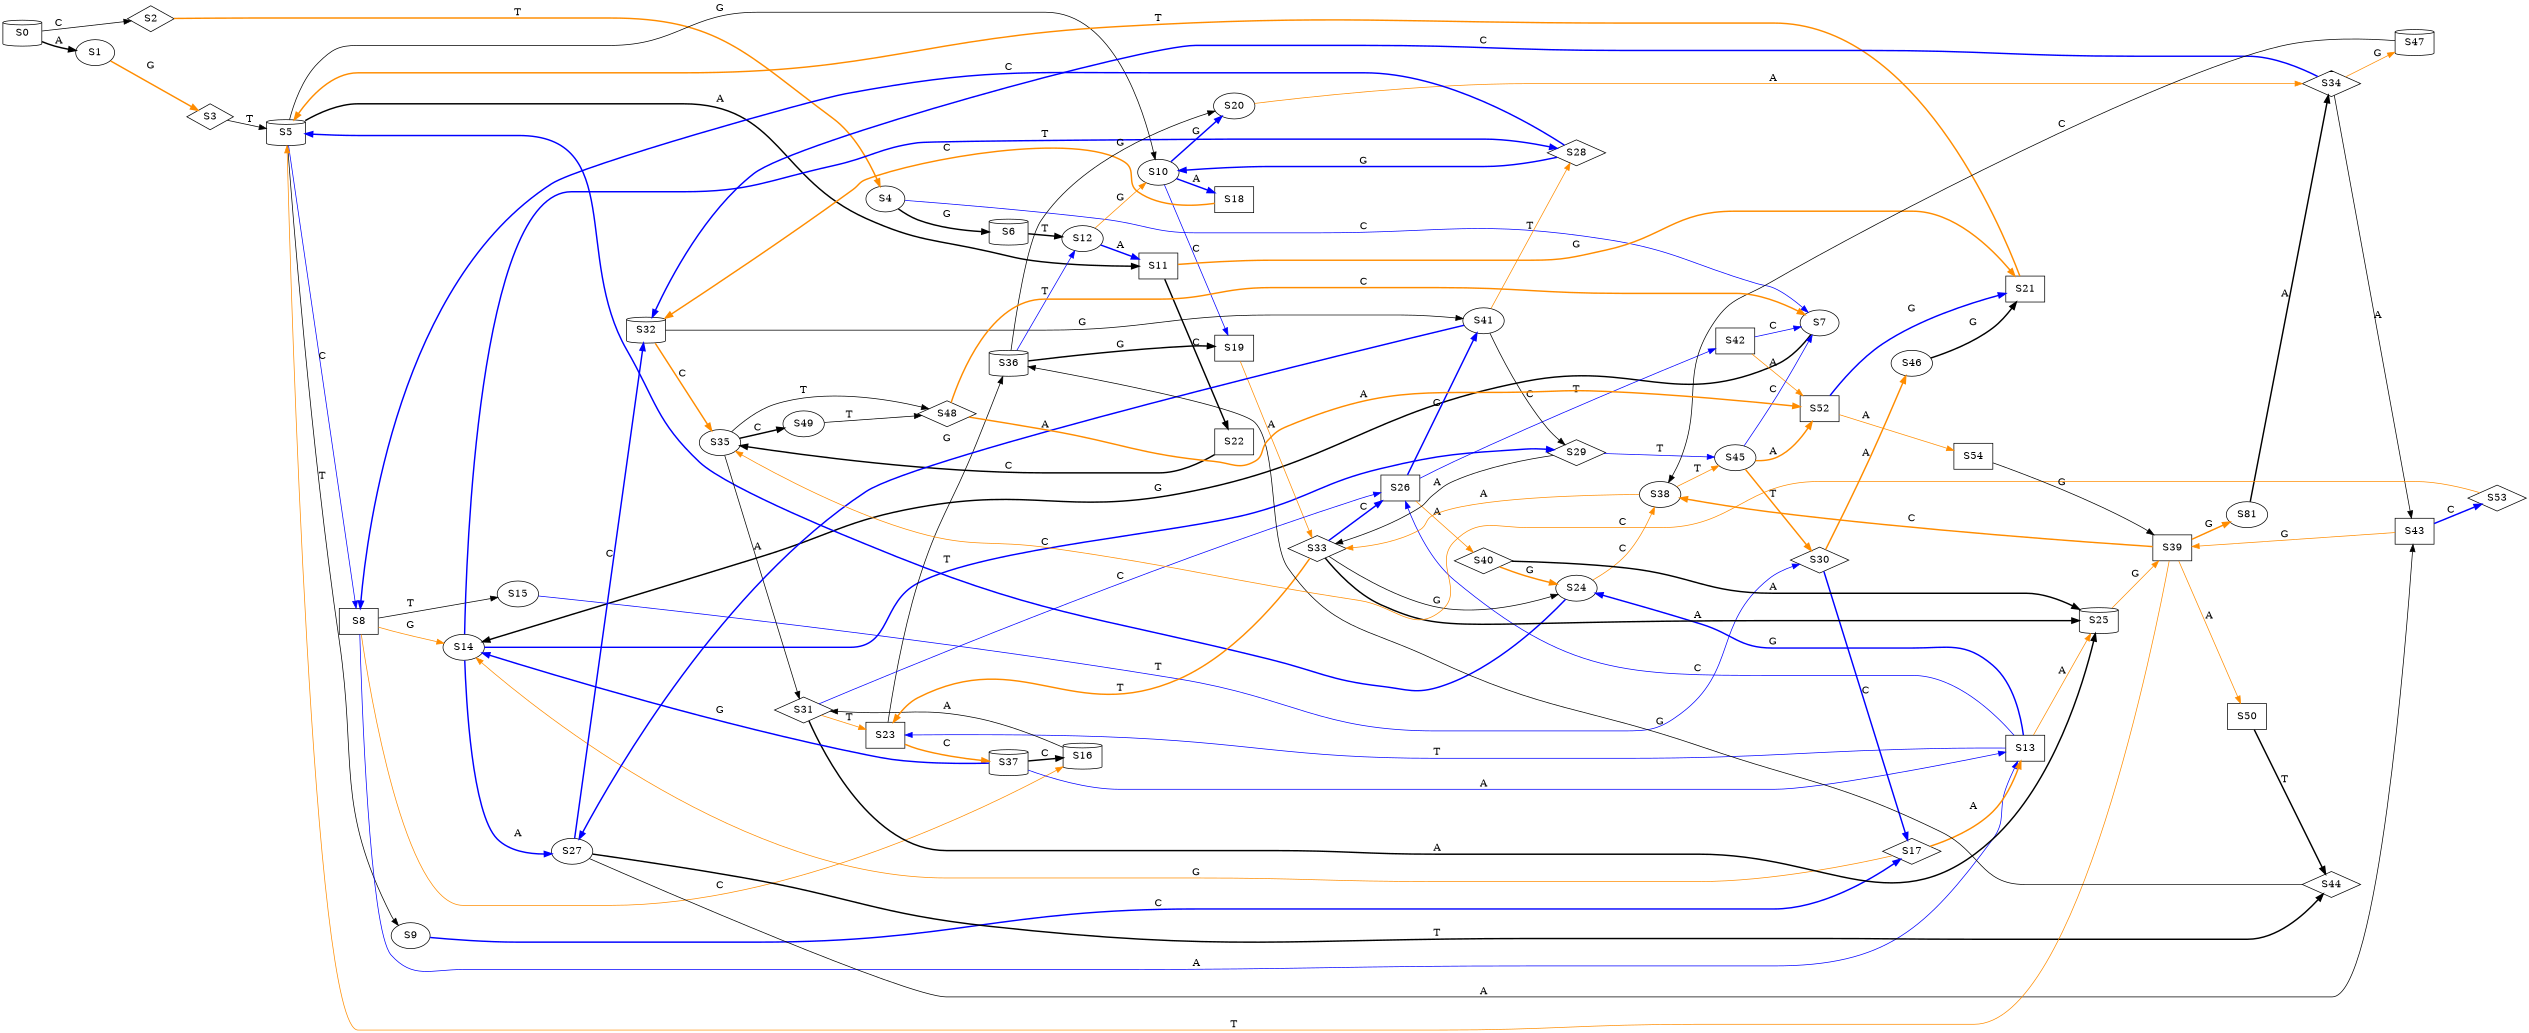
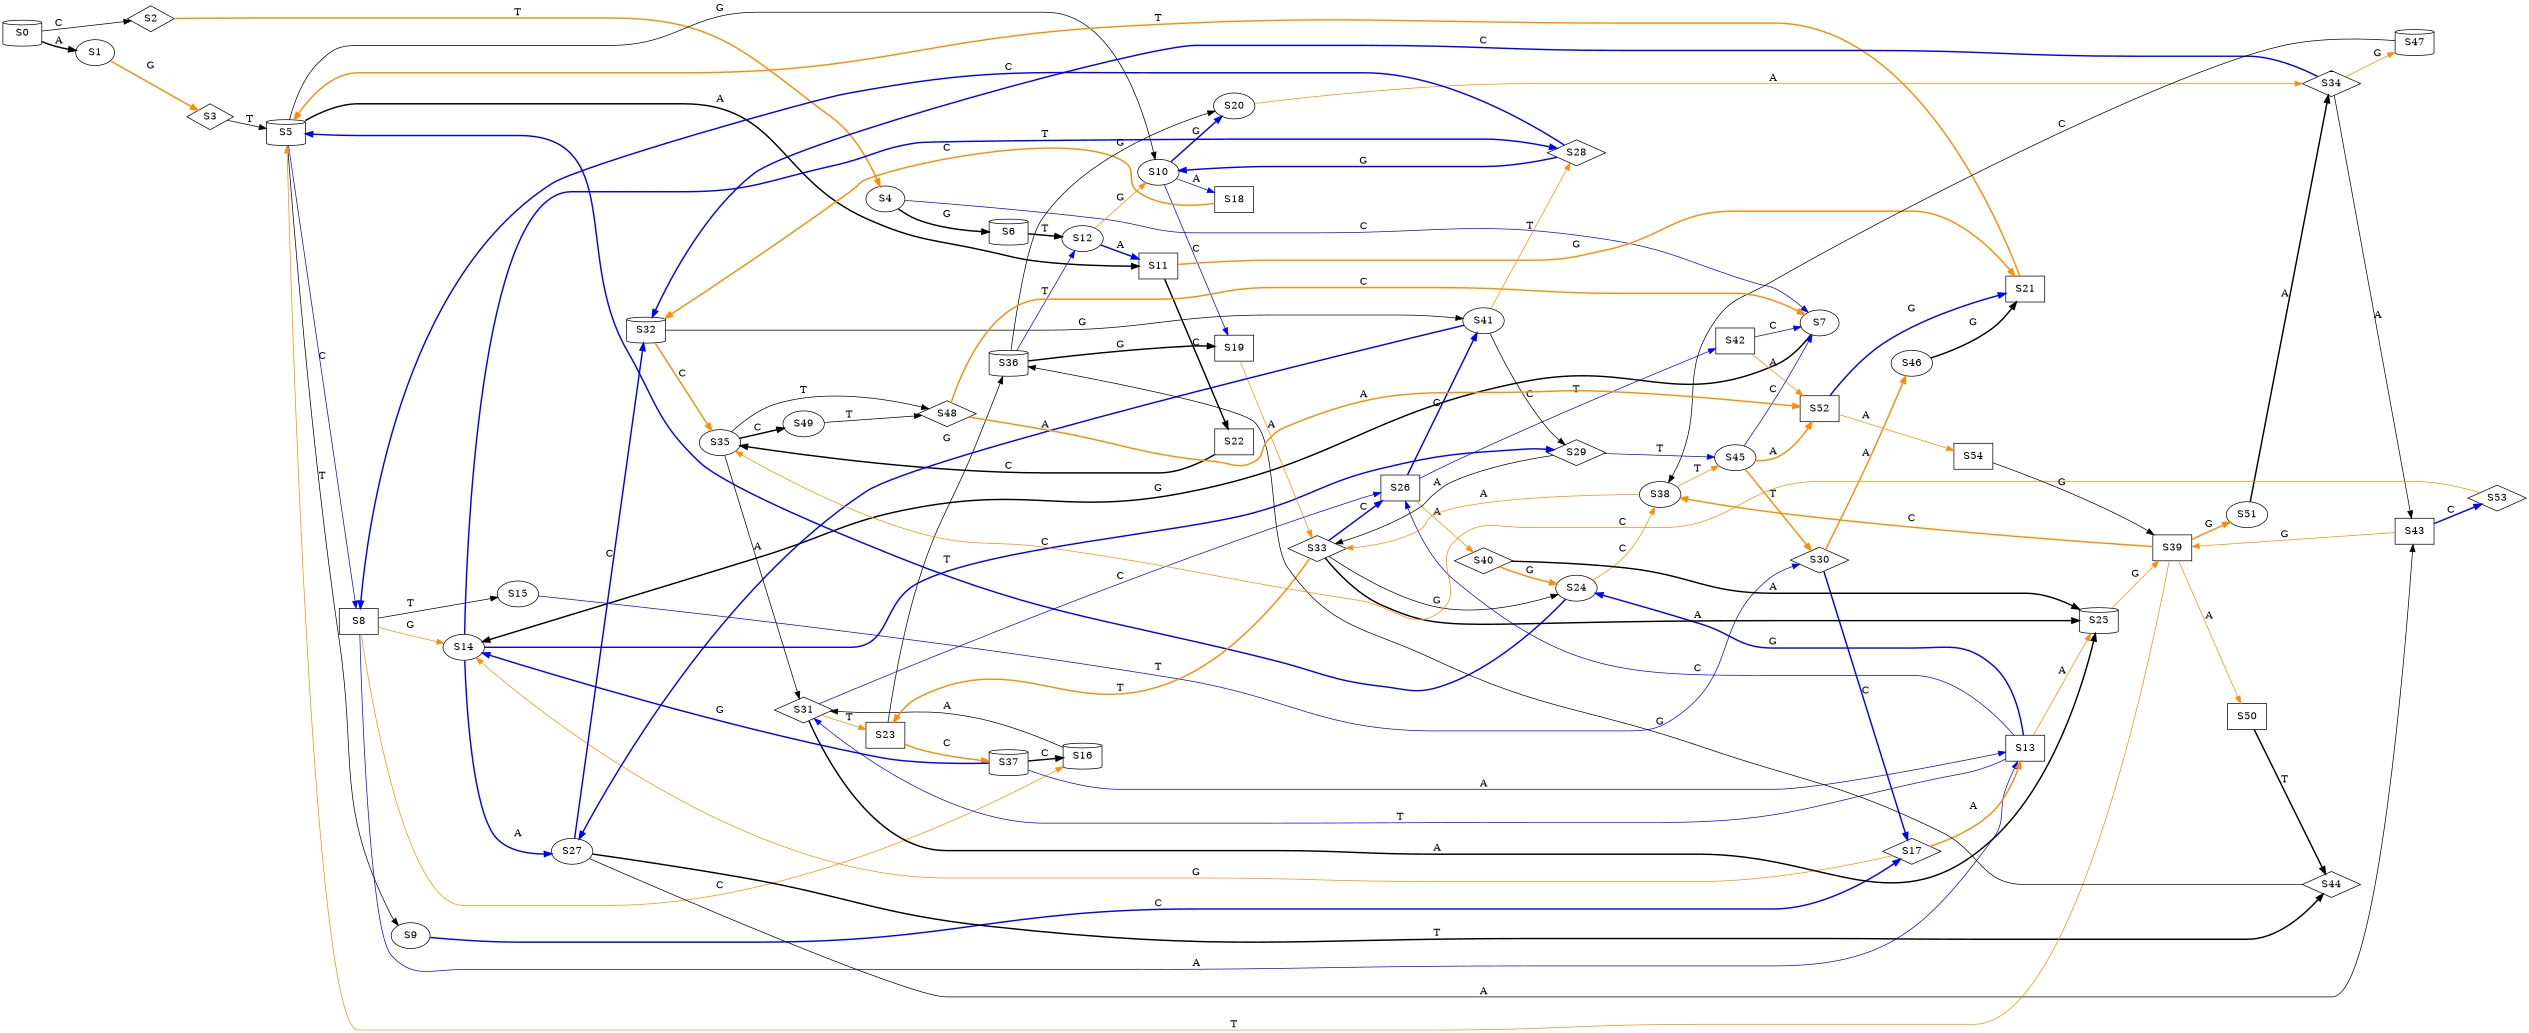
edge "S10" -> "S18": style bold -> solid
node "S81": label "S81" -> "S51"
edge "S13" -> "S23": now "S13" -> "S31"
